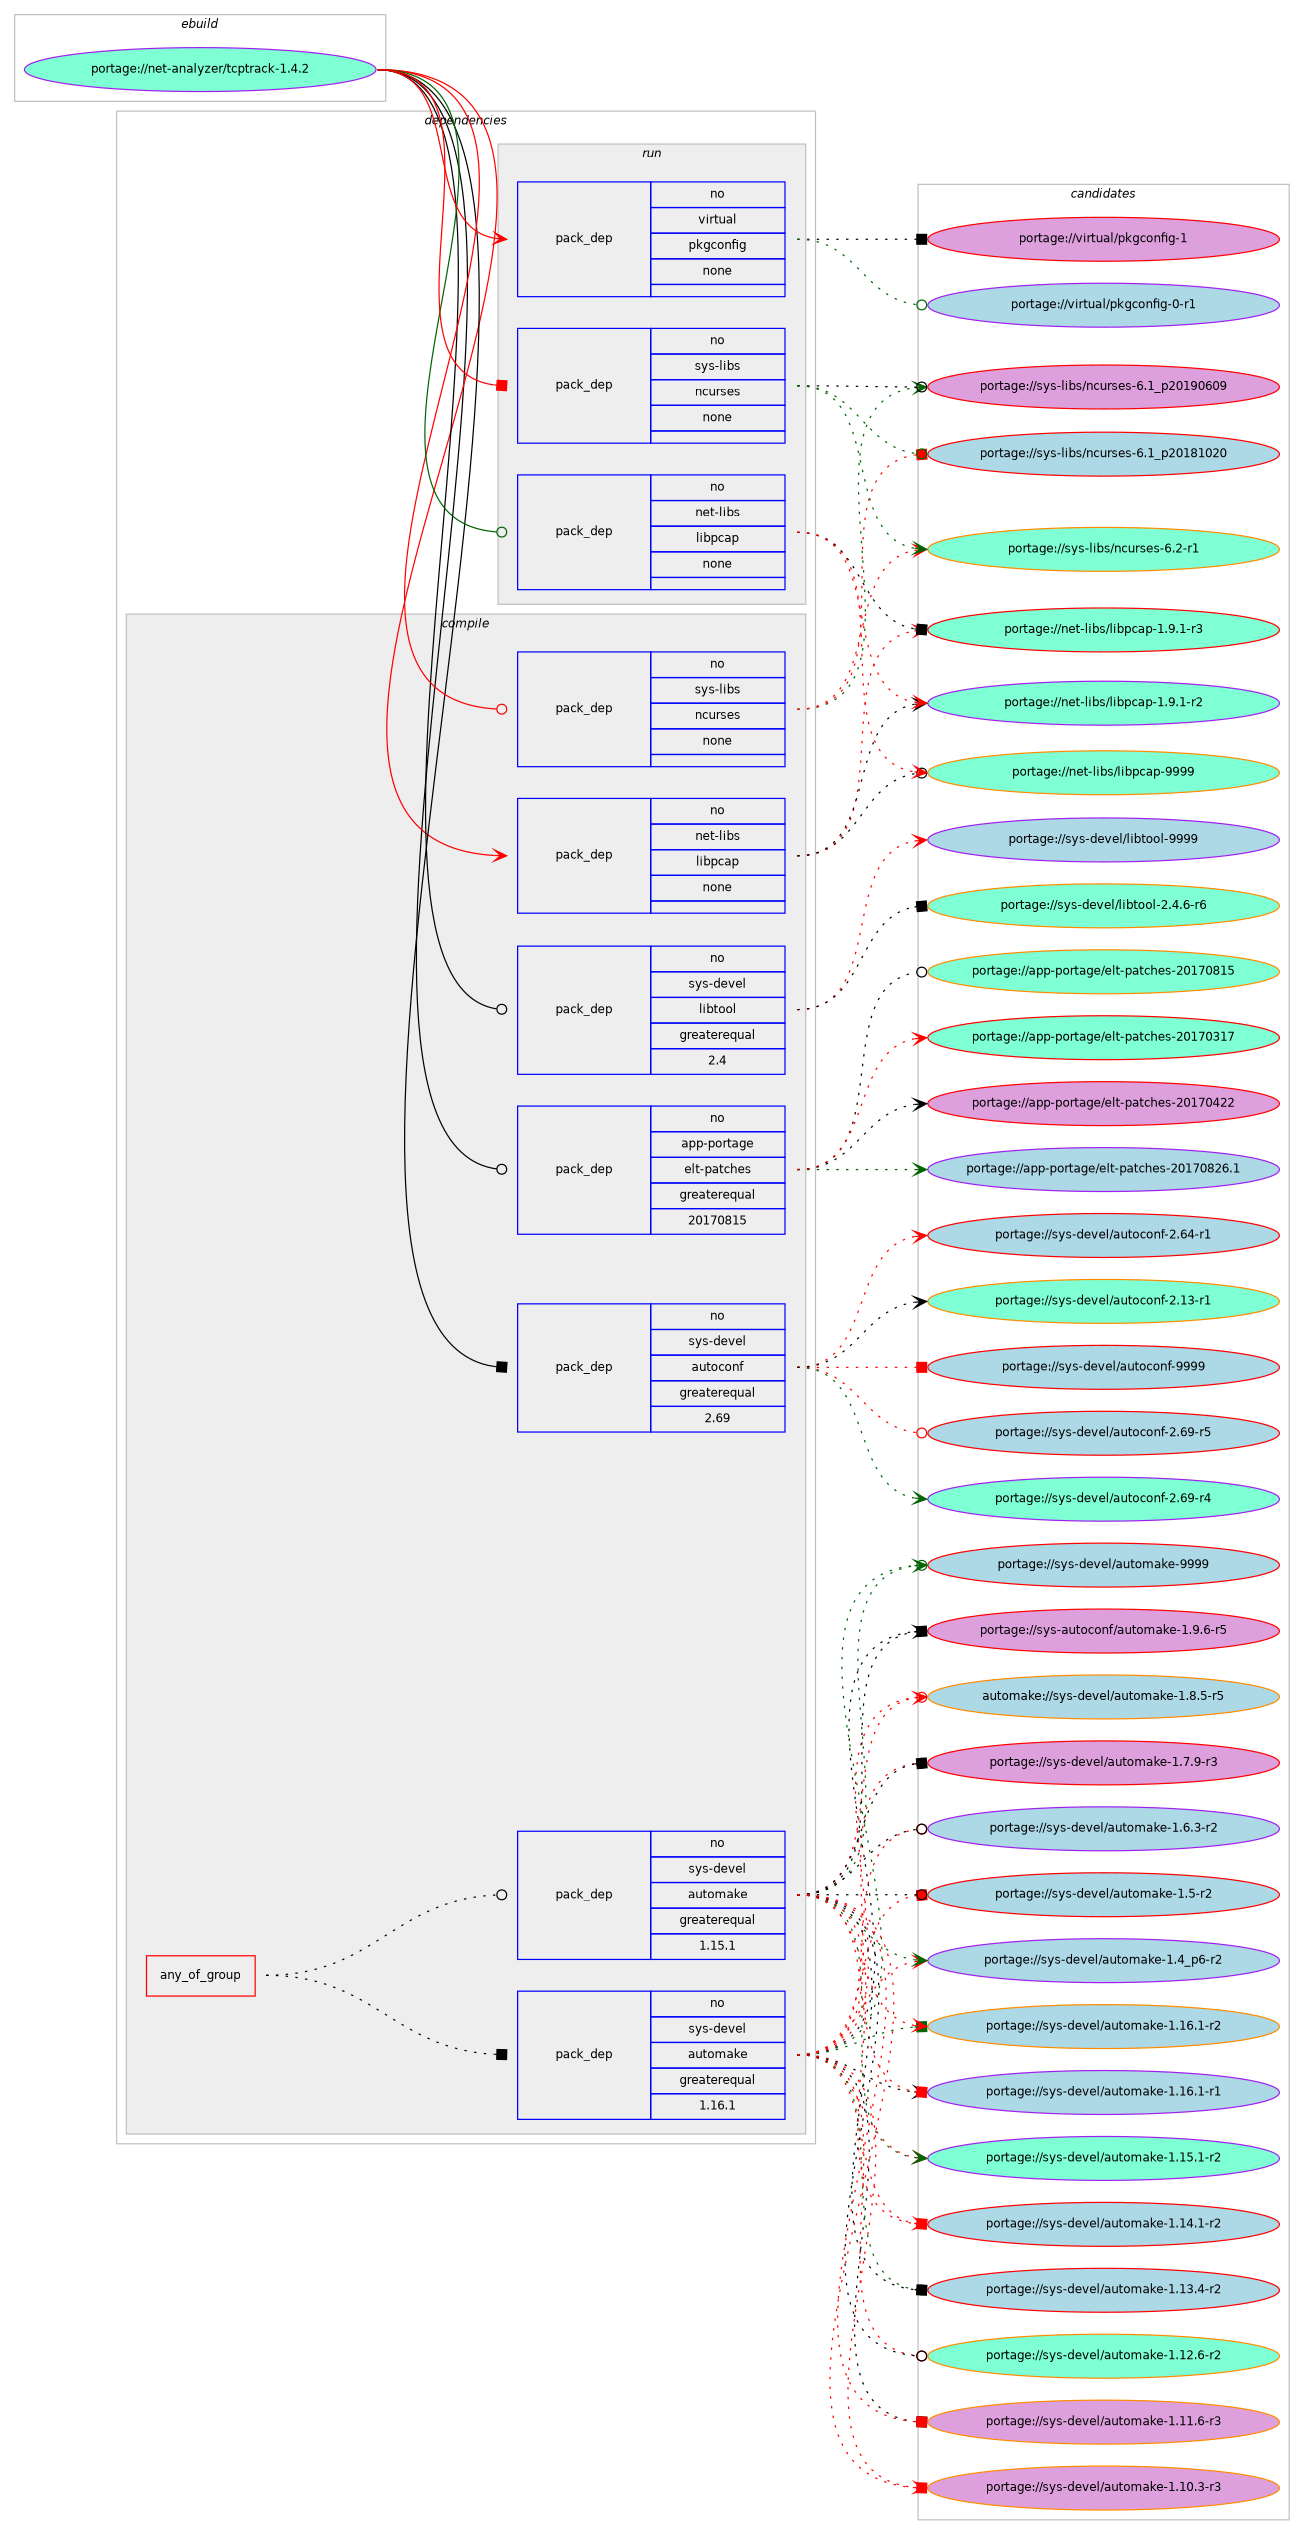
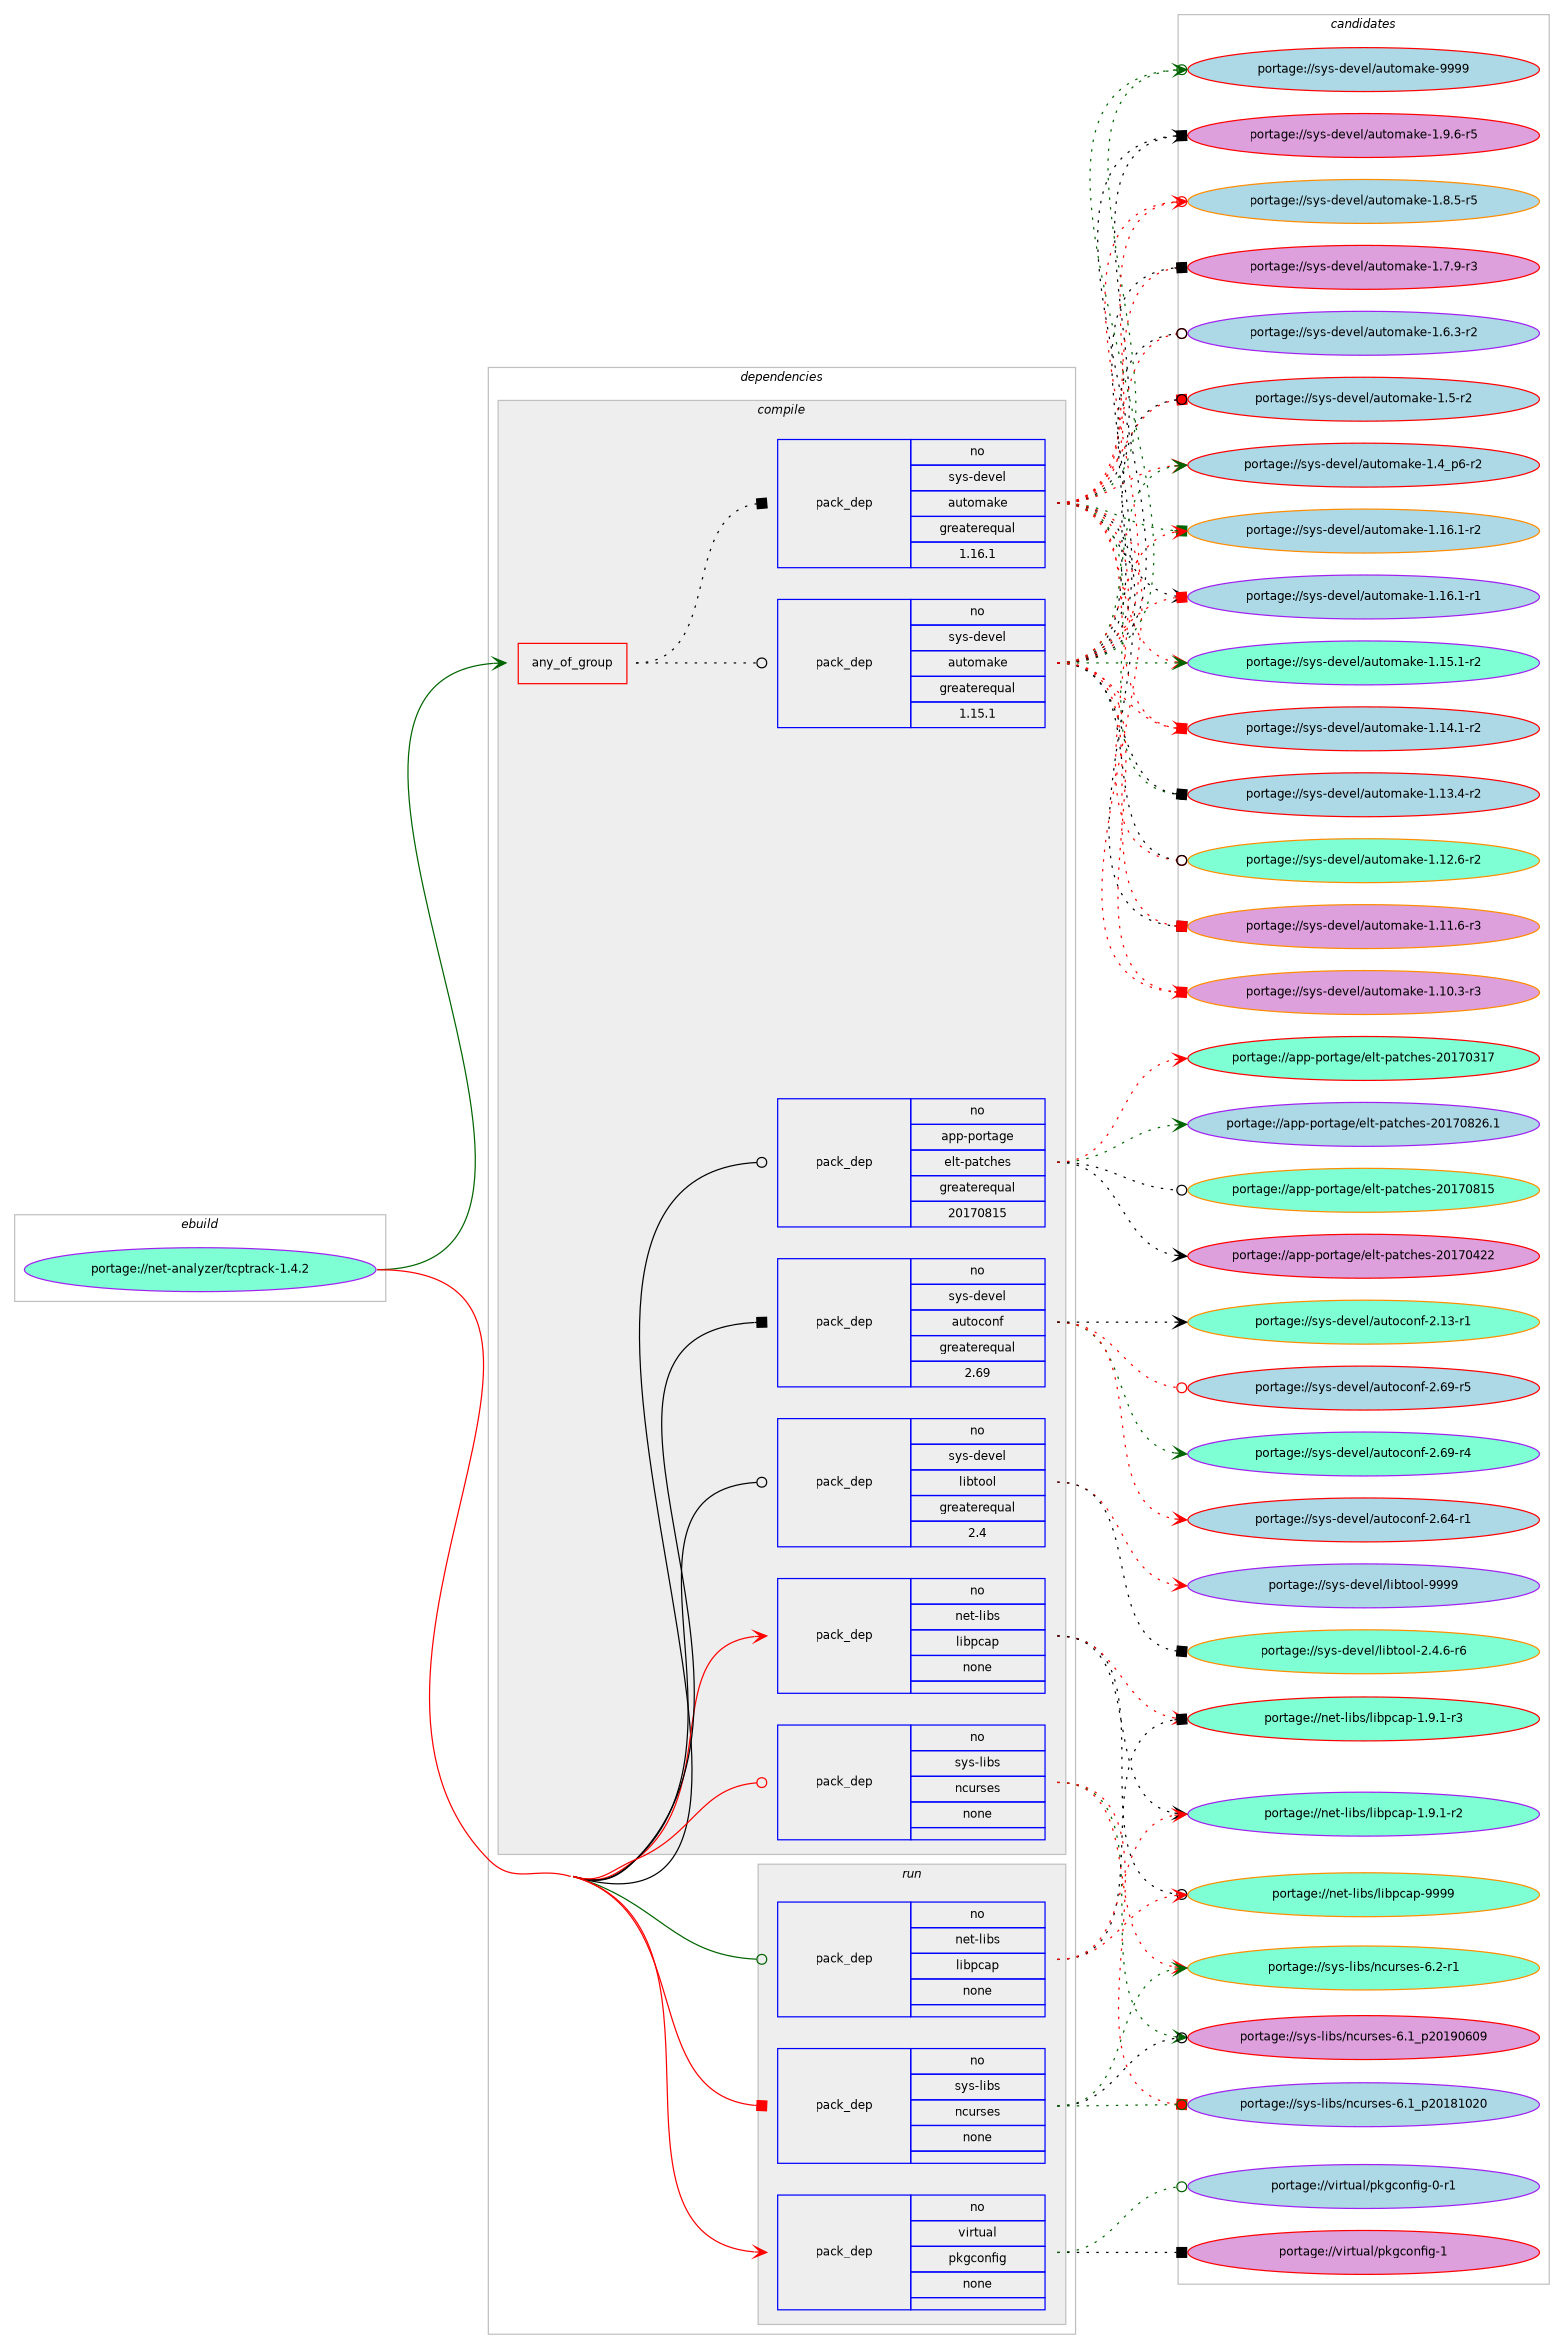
node "portage://sys-libs/ncurses-6.1_p20181020": color red -> purple
edge "portage://net-analyzer/tcptrack-1.4.2" -> "any_of_group": added
node "portage://sys-devel/autoconf-9999": removed
node "portage://sys-autoconf/automake-1.9.6-r5": label "portage://sys-autoconf/automake-1.9.6-r5" -> "portage://sys-devel/automake-1.9.6-r5"
node "automake://sys-devel/automake-1.8.5-r5": label "automake://sys-devel/automake-1.8.5-r5" -> "portage://sys-devel/automake-1.8.5-r5"
node "portage://sys-devel/automake-1.4_p6-r2": color purple -> red
